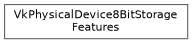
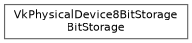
node "VkPhysicalDevice8BitStorage Features": label "VkPhysicalDevice8BitStorage Features" -> "VkPhysicalDevice8BitStorage BitStorage"
